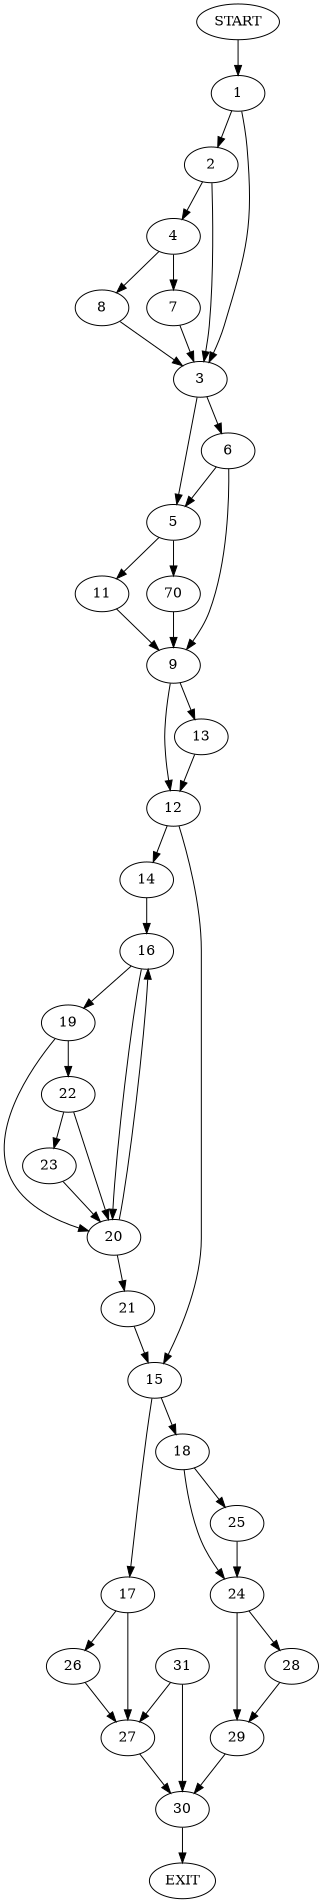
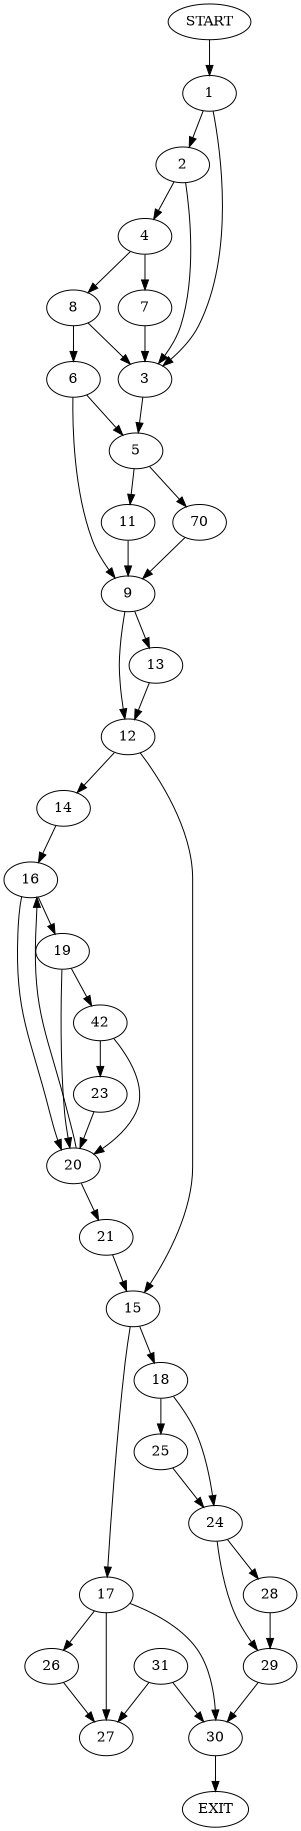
edge "3" -> "6": now "8" -> "6"
node "22": label "22" -> "42"
edge "27" -> "30": now "17" -> "30"
